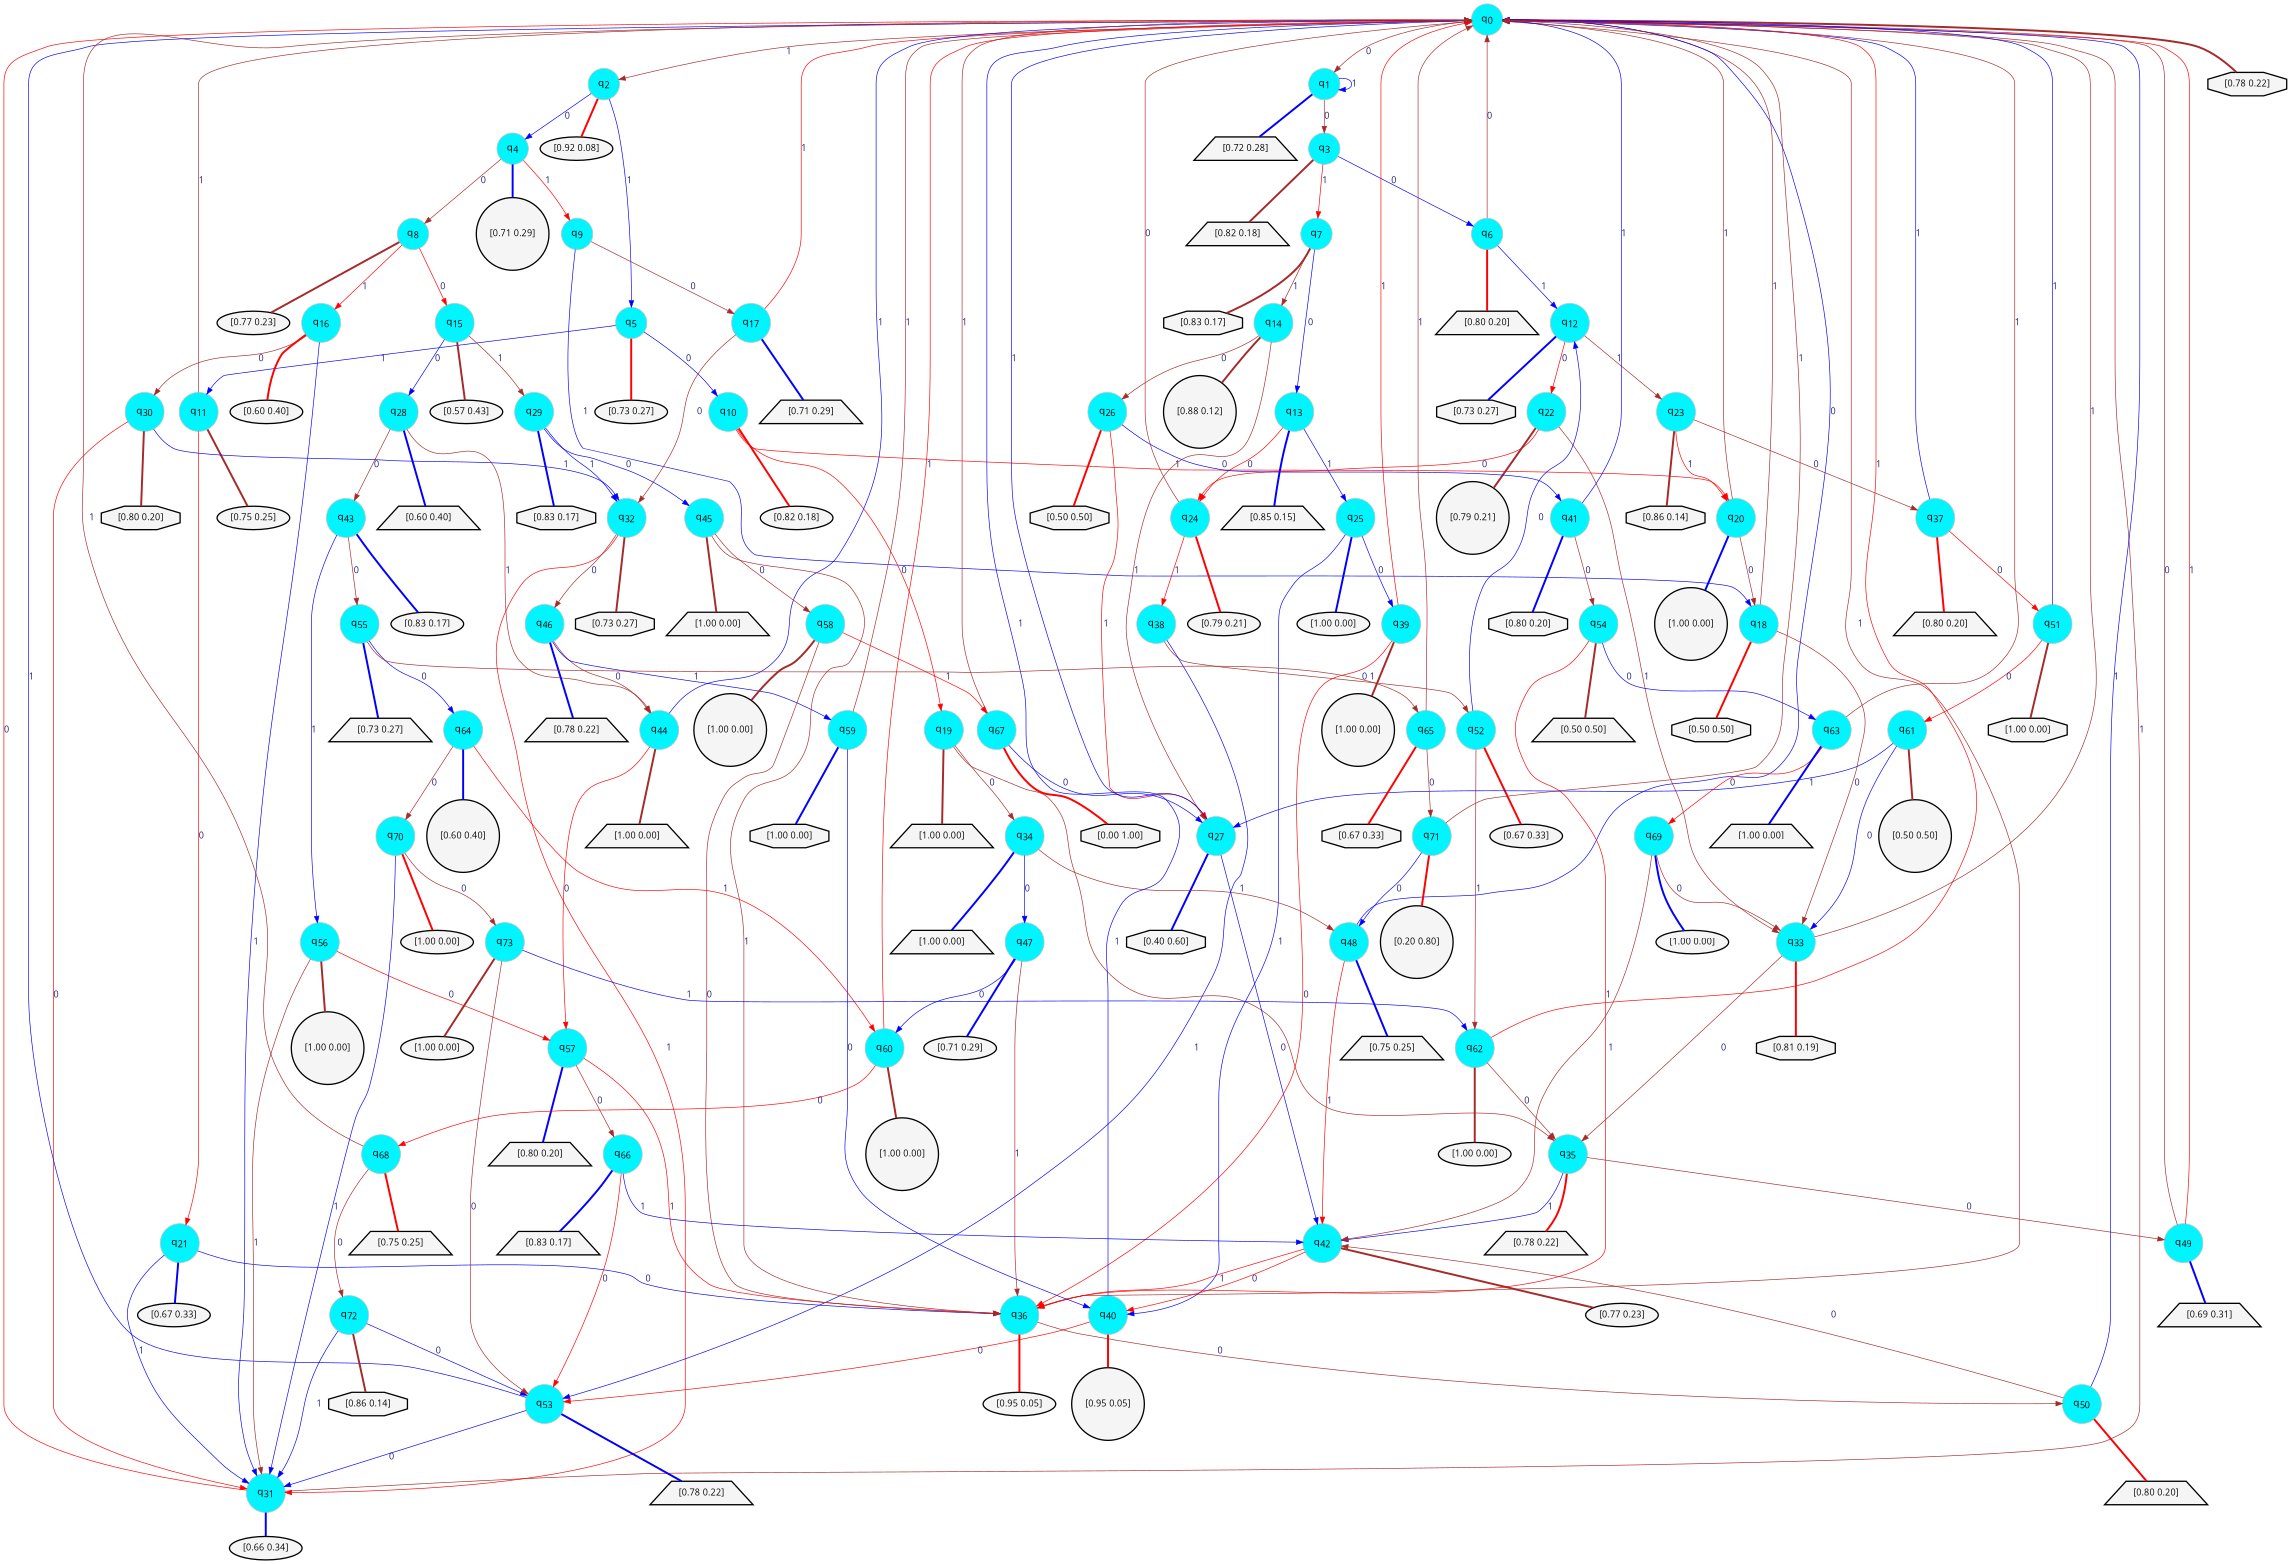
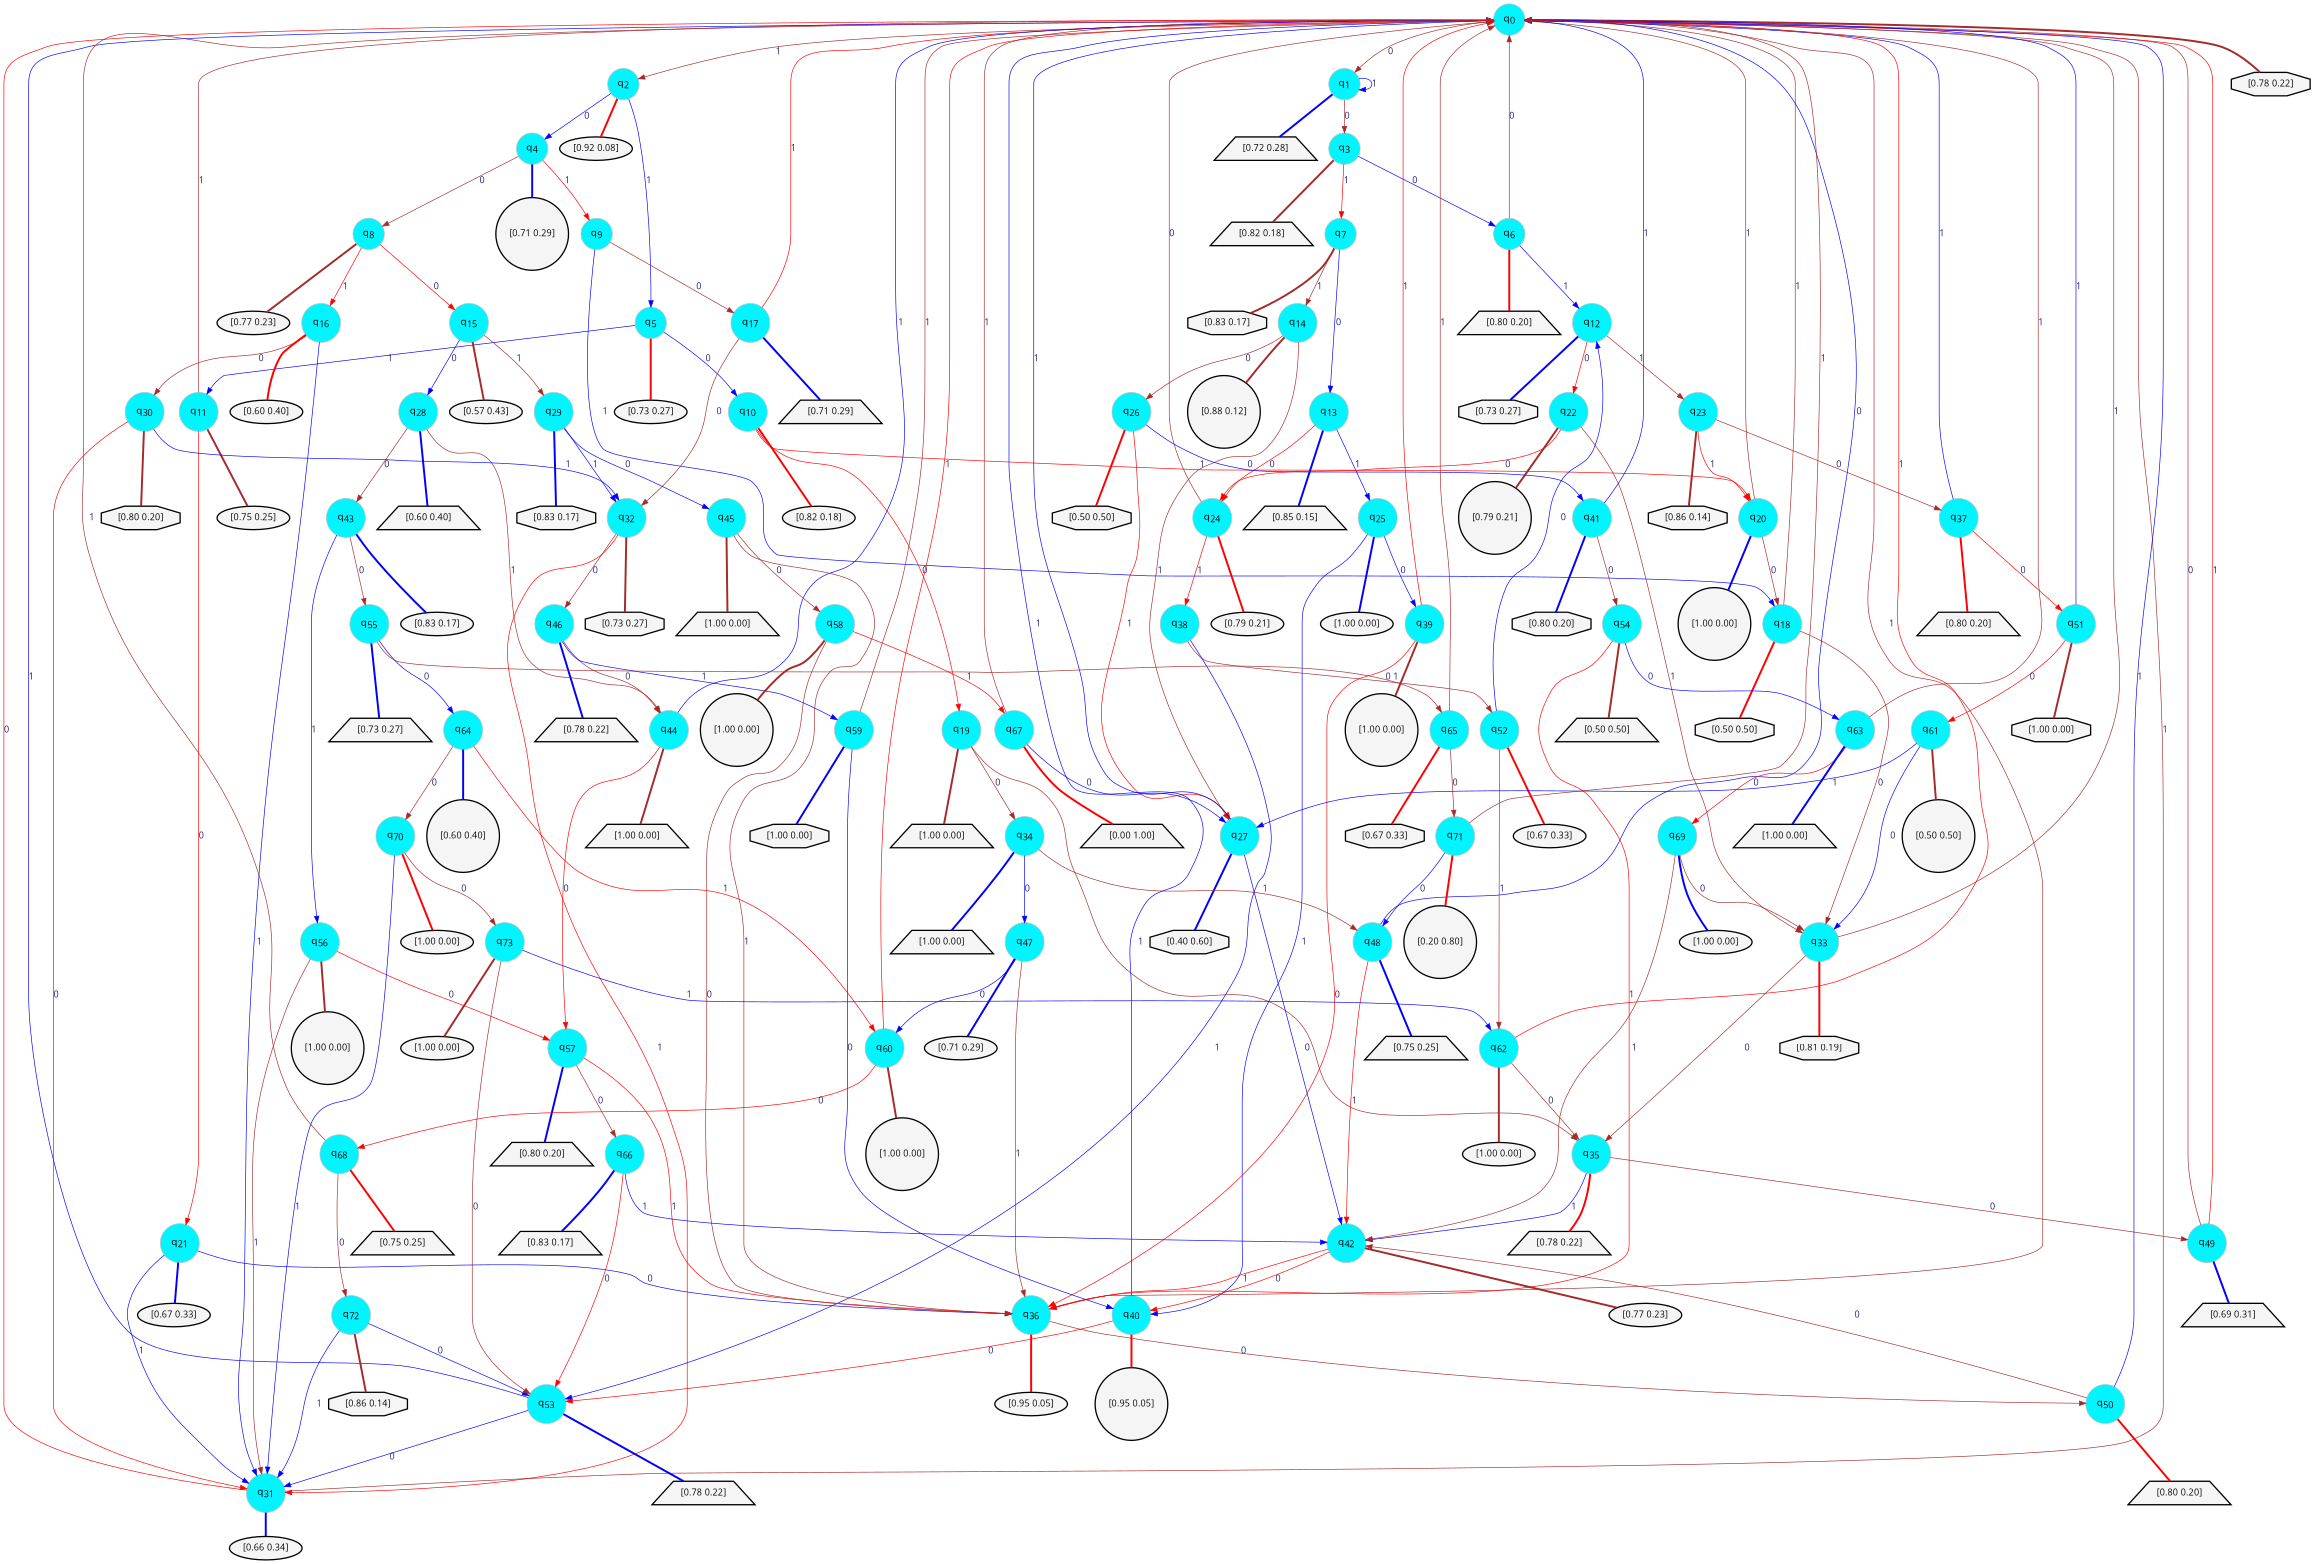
node "[0.00 1.00]": shape octagon -> trapezium
